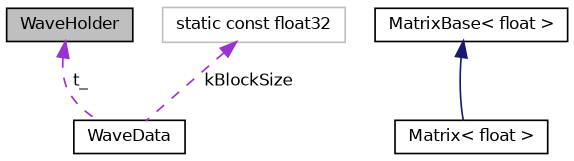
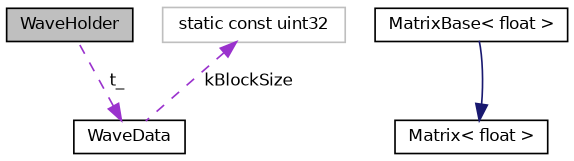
node "static const float32": label "static const float32" -> "static const uint32"
edge "Matrix< float >" -> "MatrixBase< float >": reversed
edge "WaveData" -> "WaveHolder": reversed
